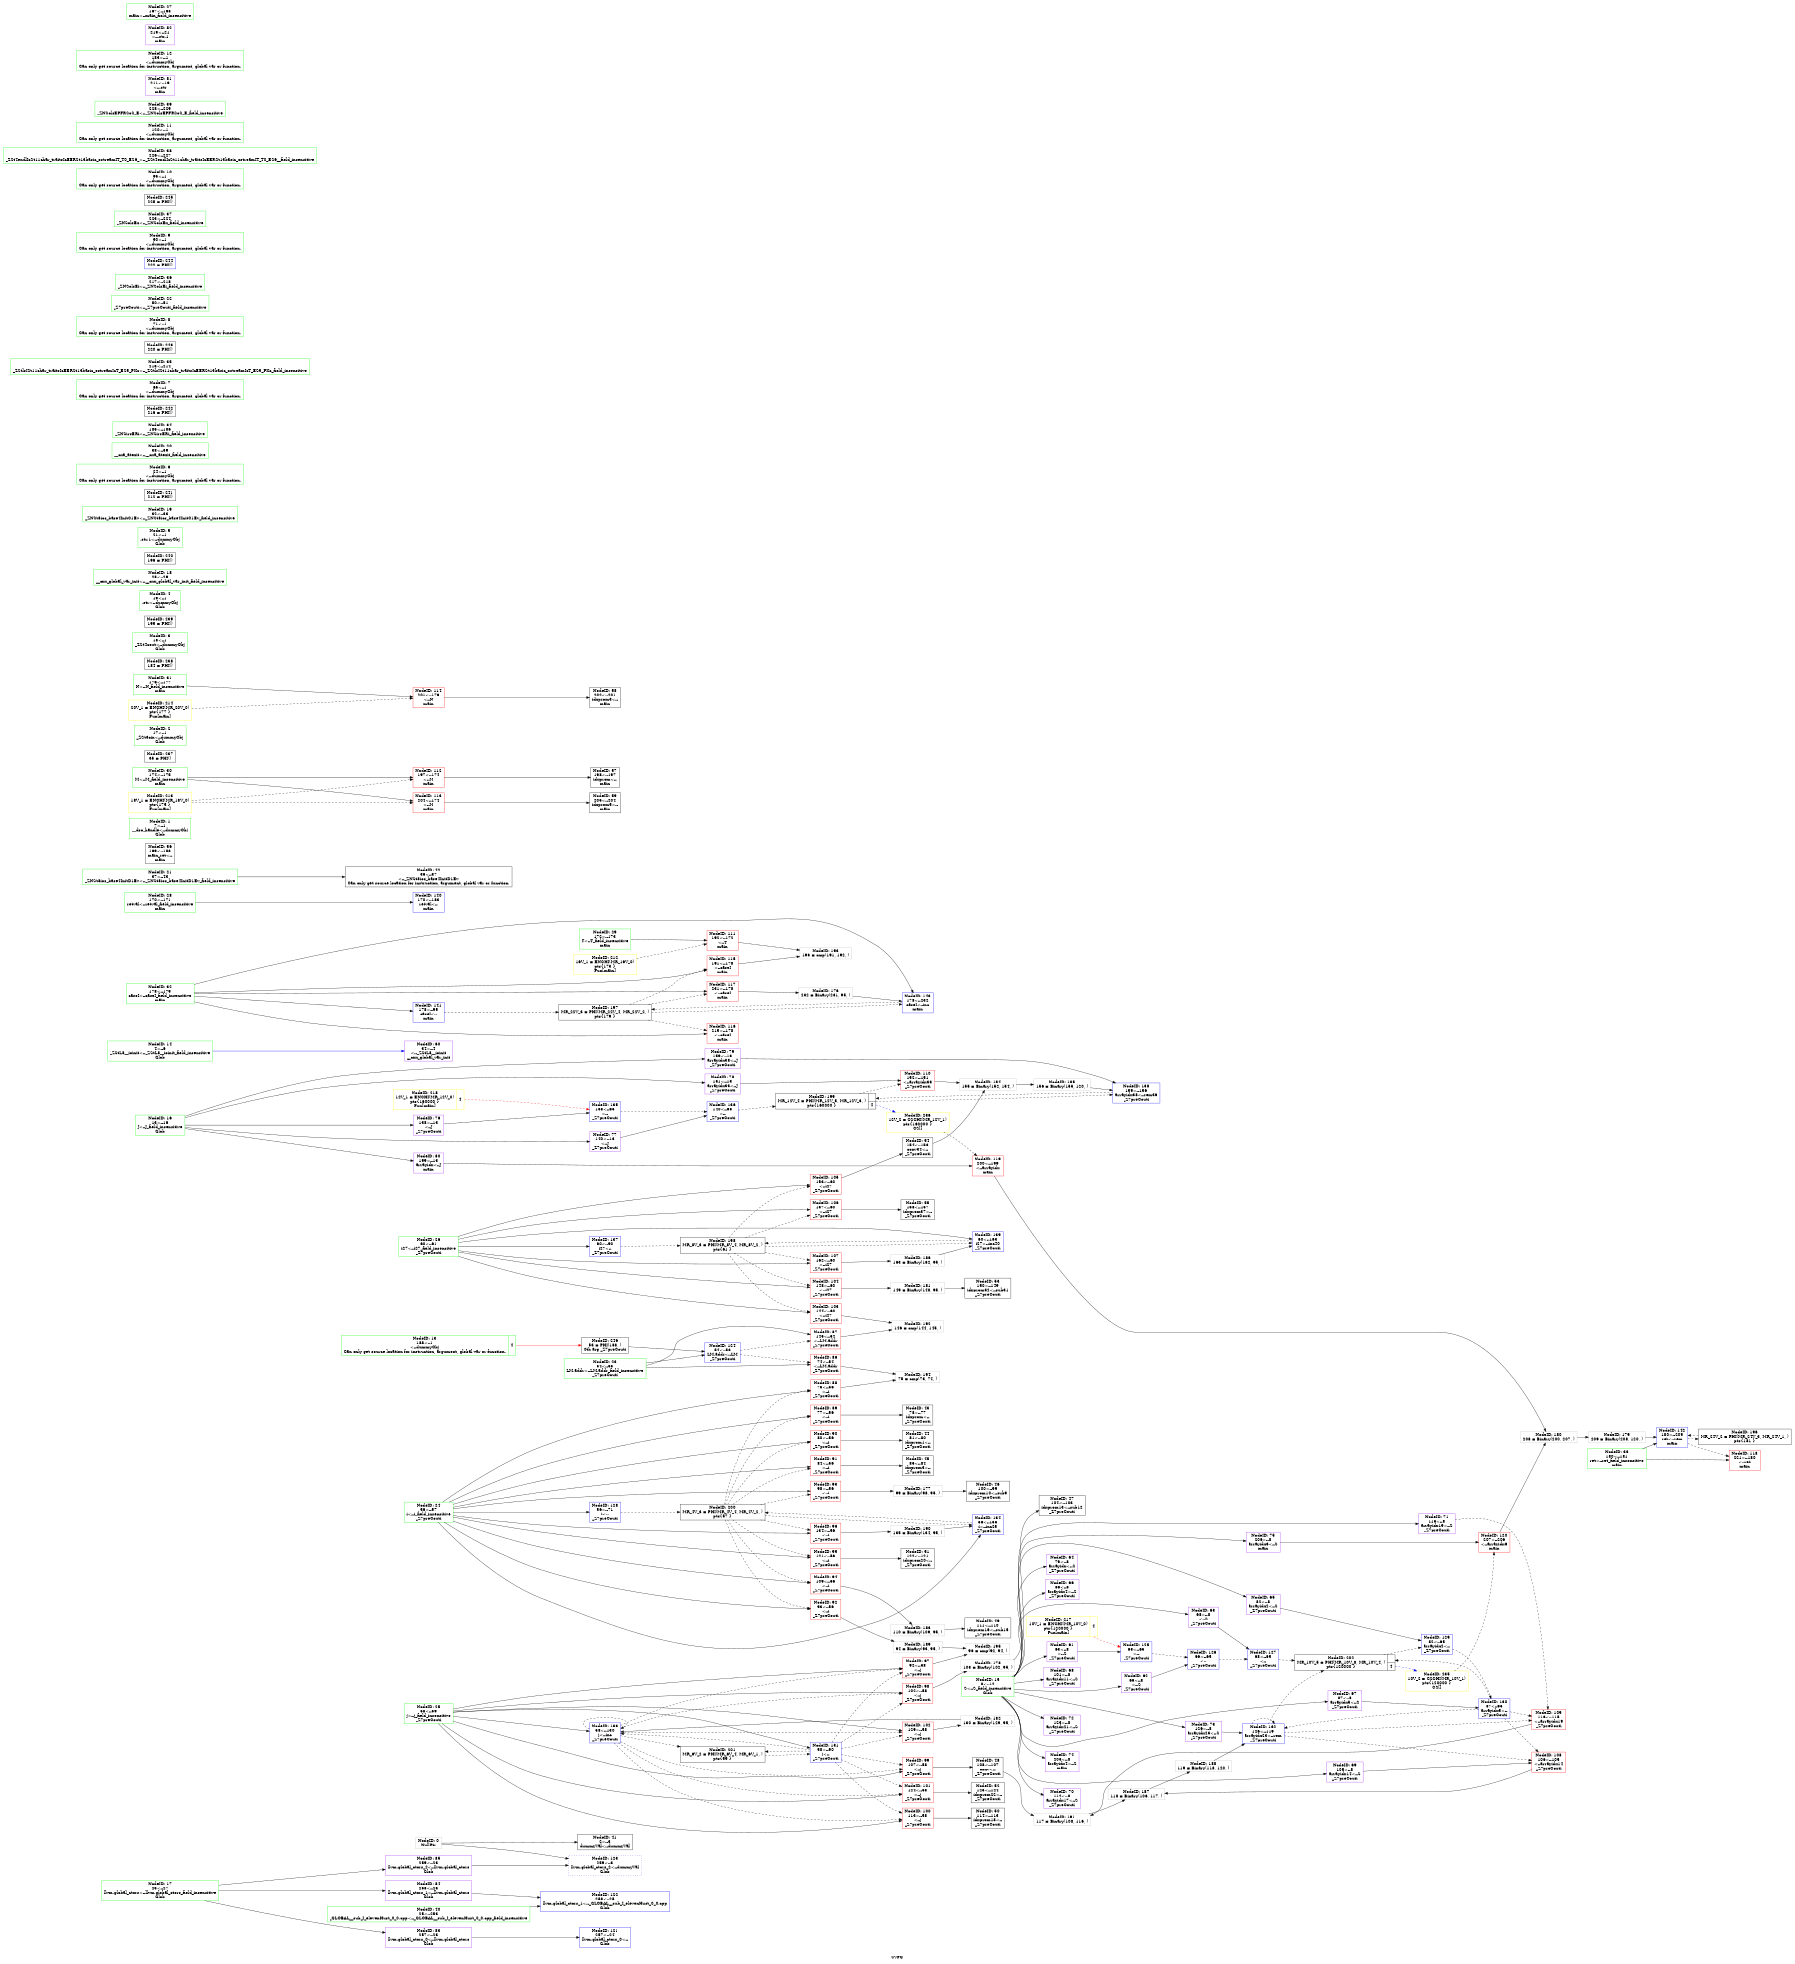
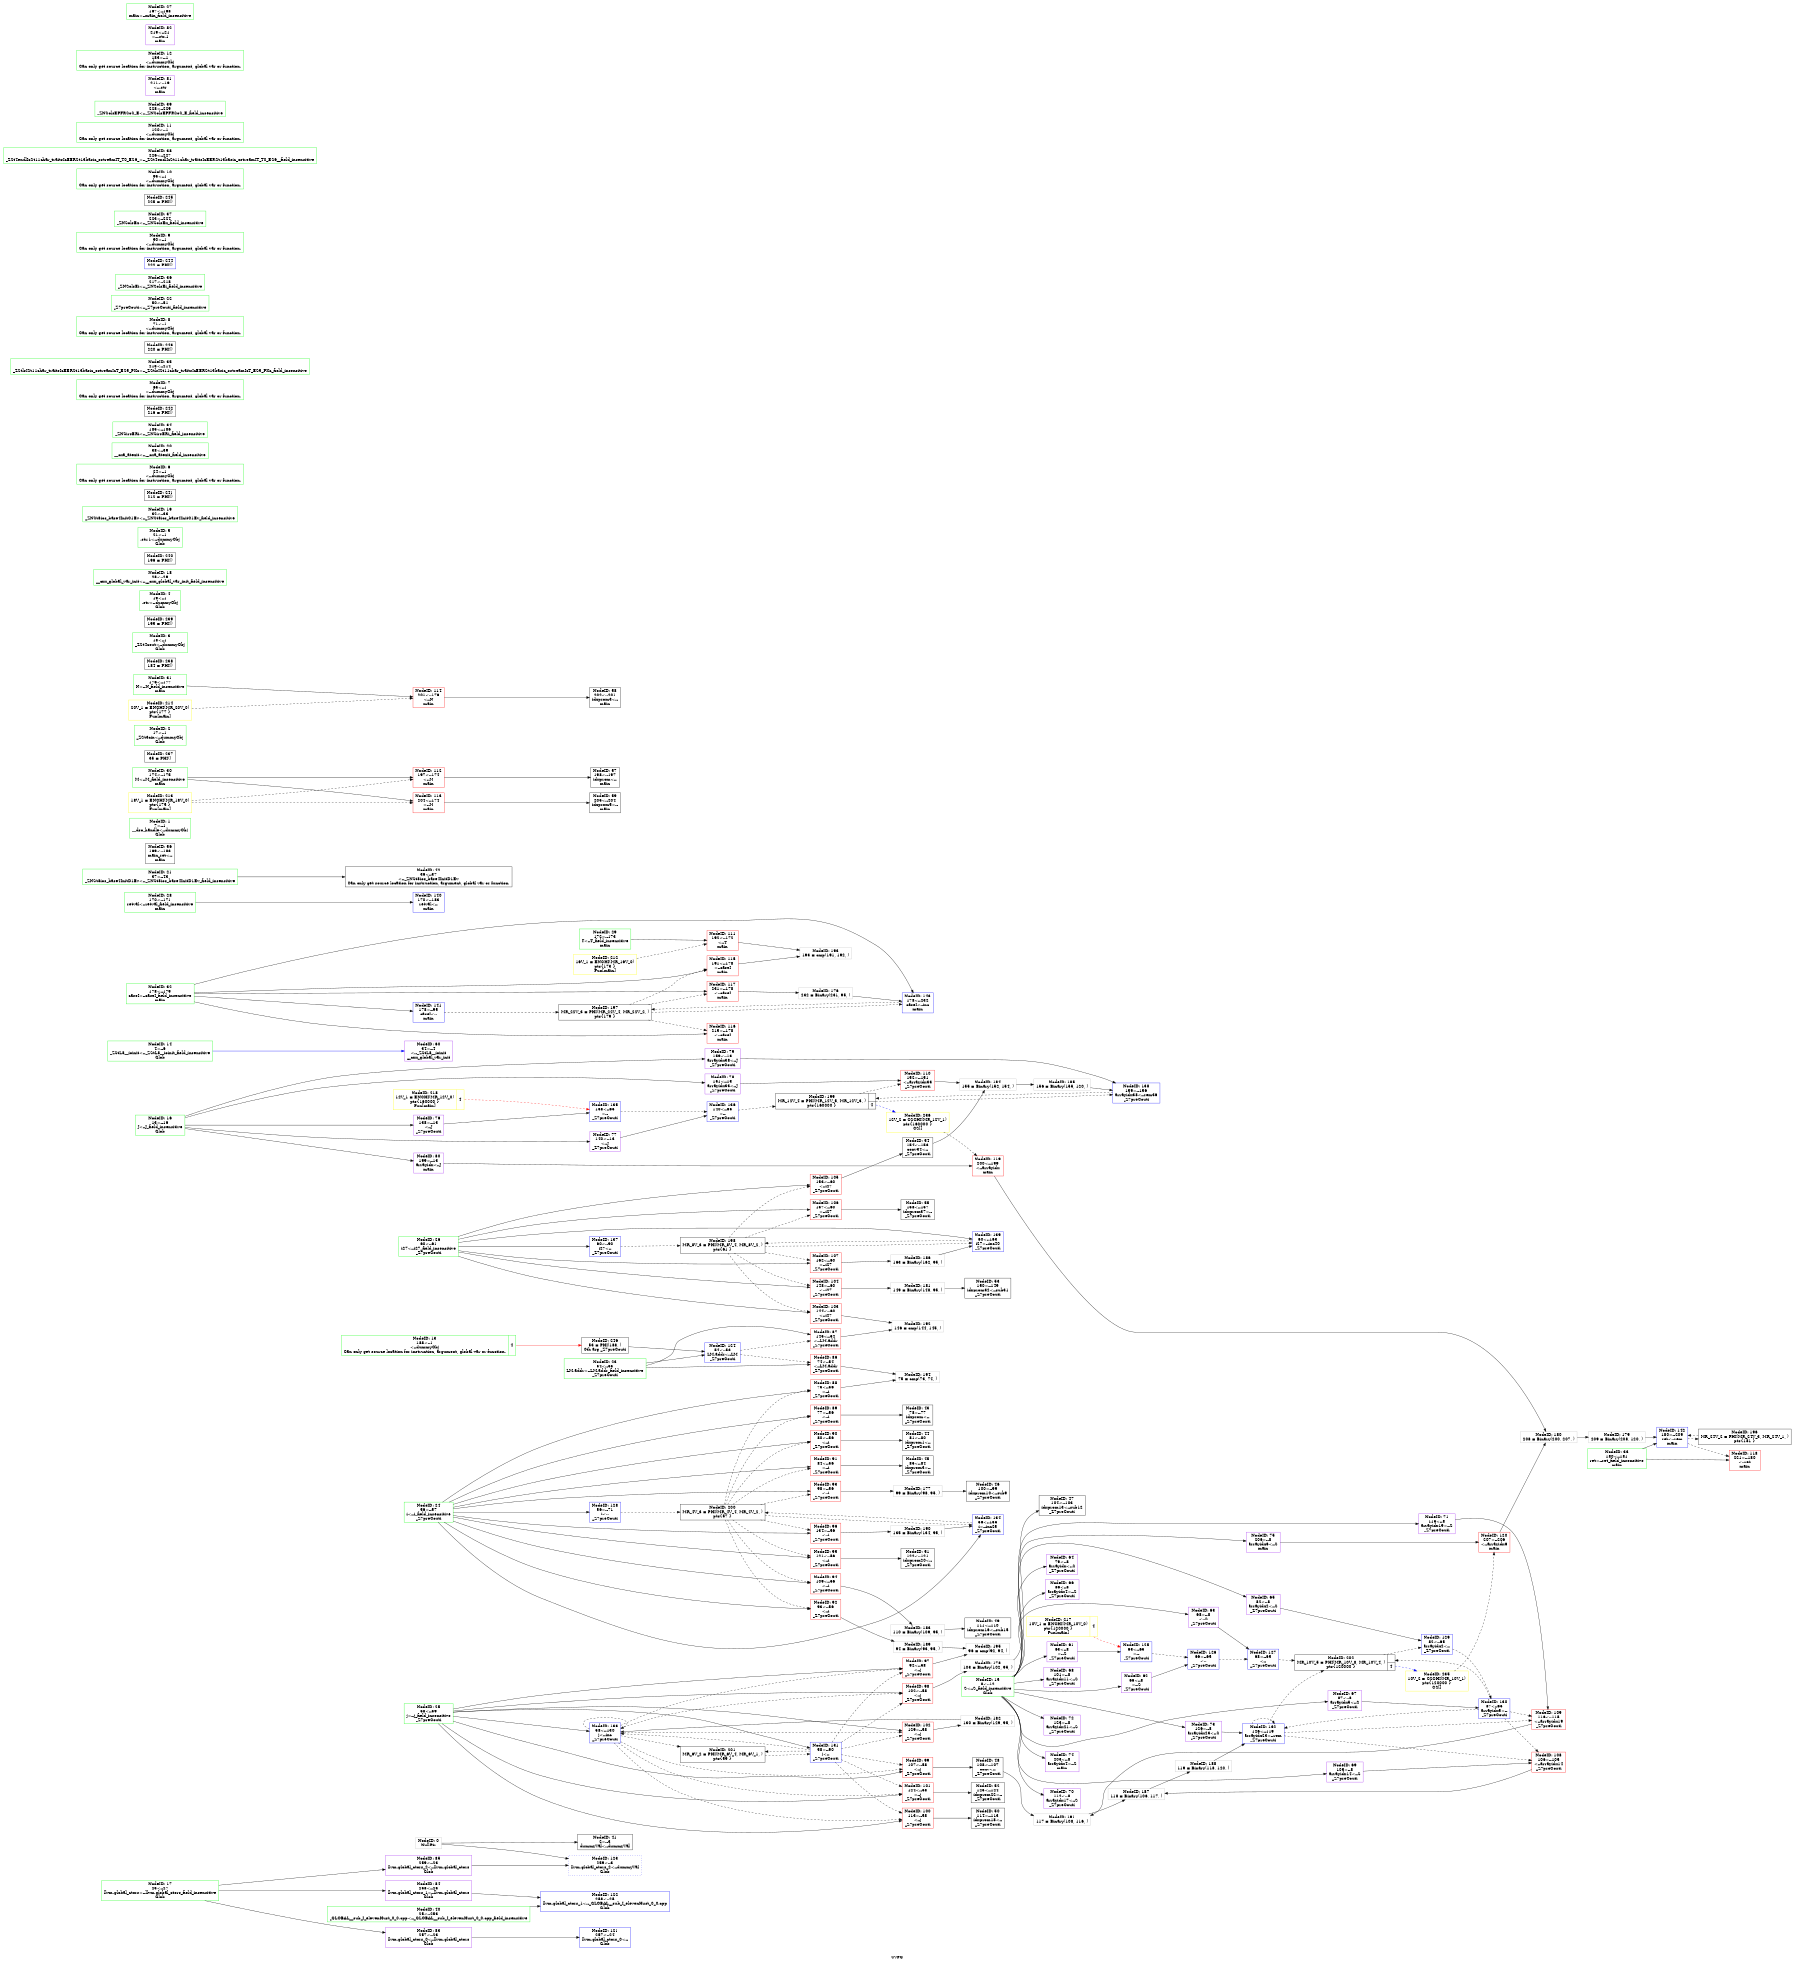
edge "NodeID: 71" -> "NodeID: 109": style dashed -> solid
